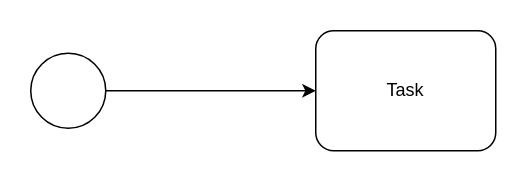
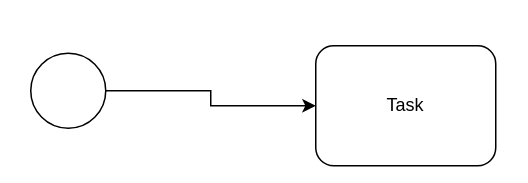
node "Task": moved (406, 91) -> (406, 106)
